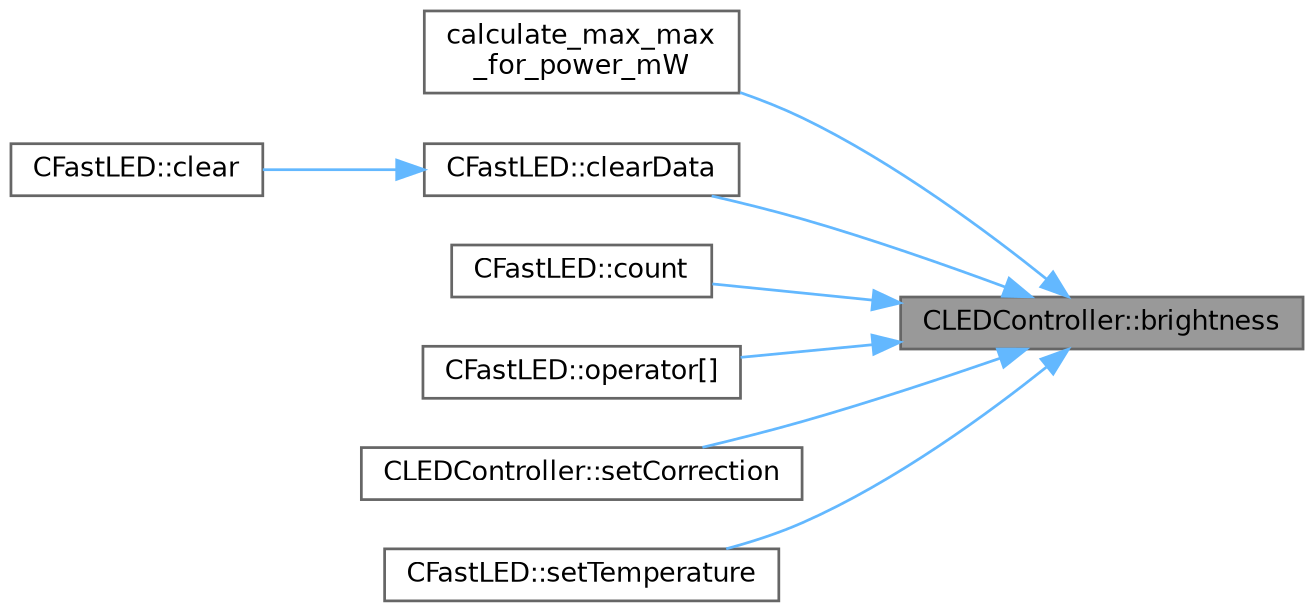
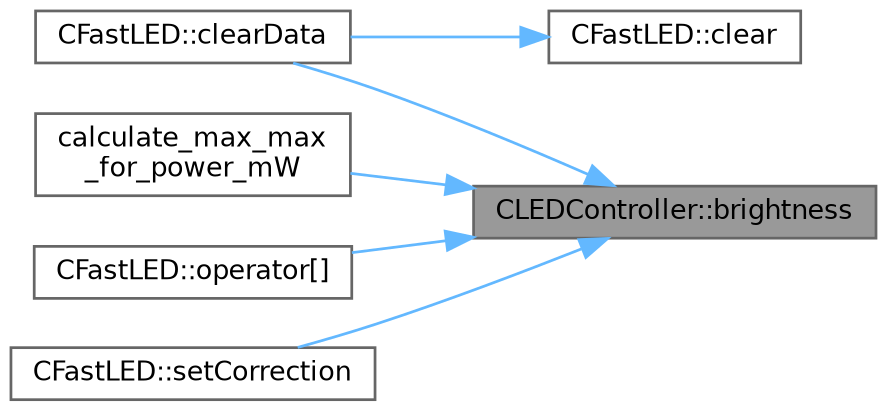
edge "CFastLED::clear" -> "CFastLED::clearData": reversed
node "CFastLED::count": removed
node "CLEDController::setCorrection": label "CLEDController::setCorrection" -> "CFastLED::setCorrection"
node "CFastLED::setTemperature": removed
